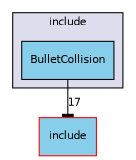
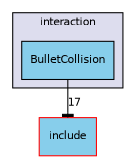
cluster "include": label "include" -> "interaction"
